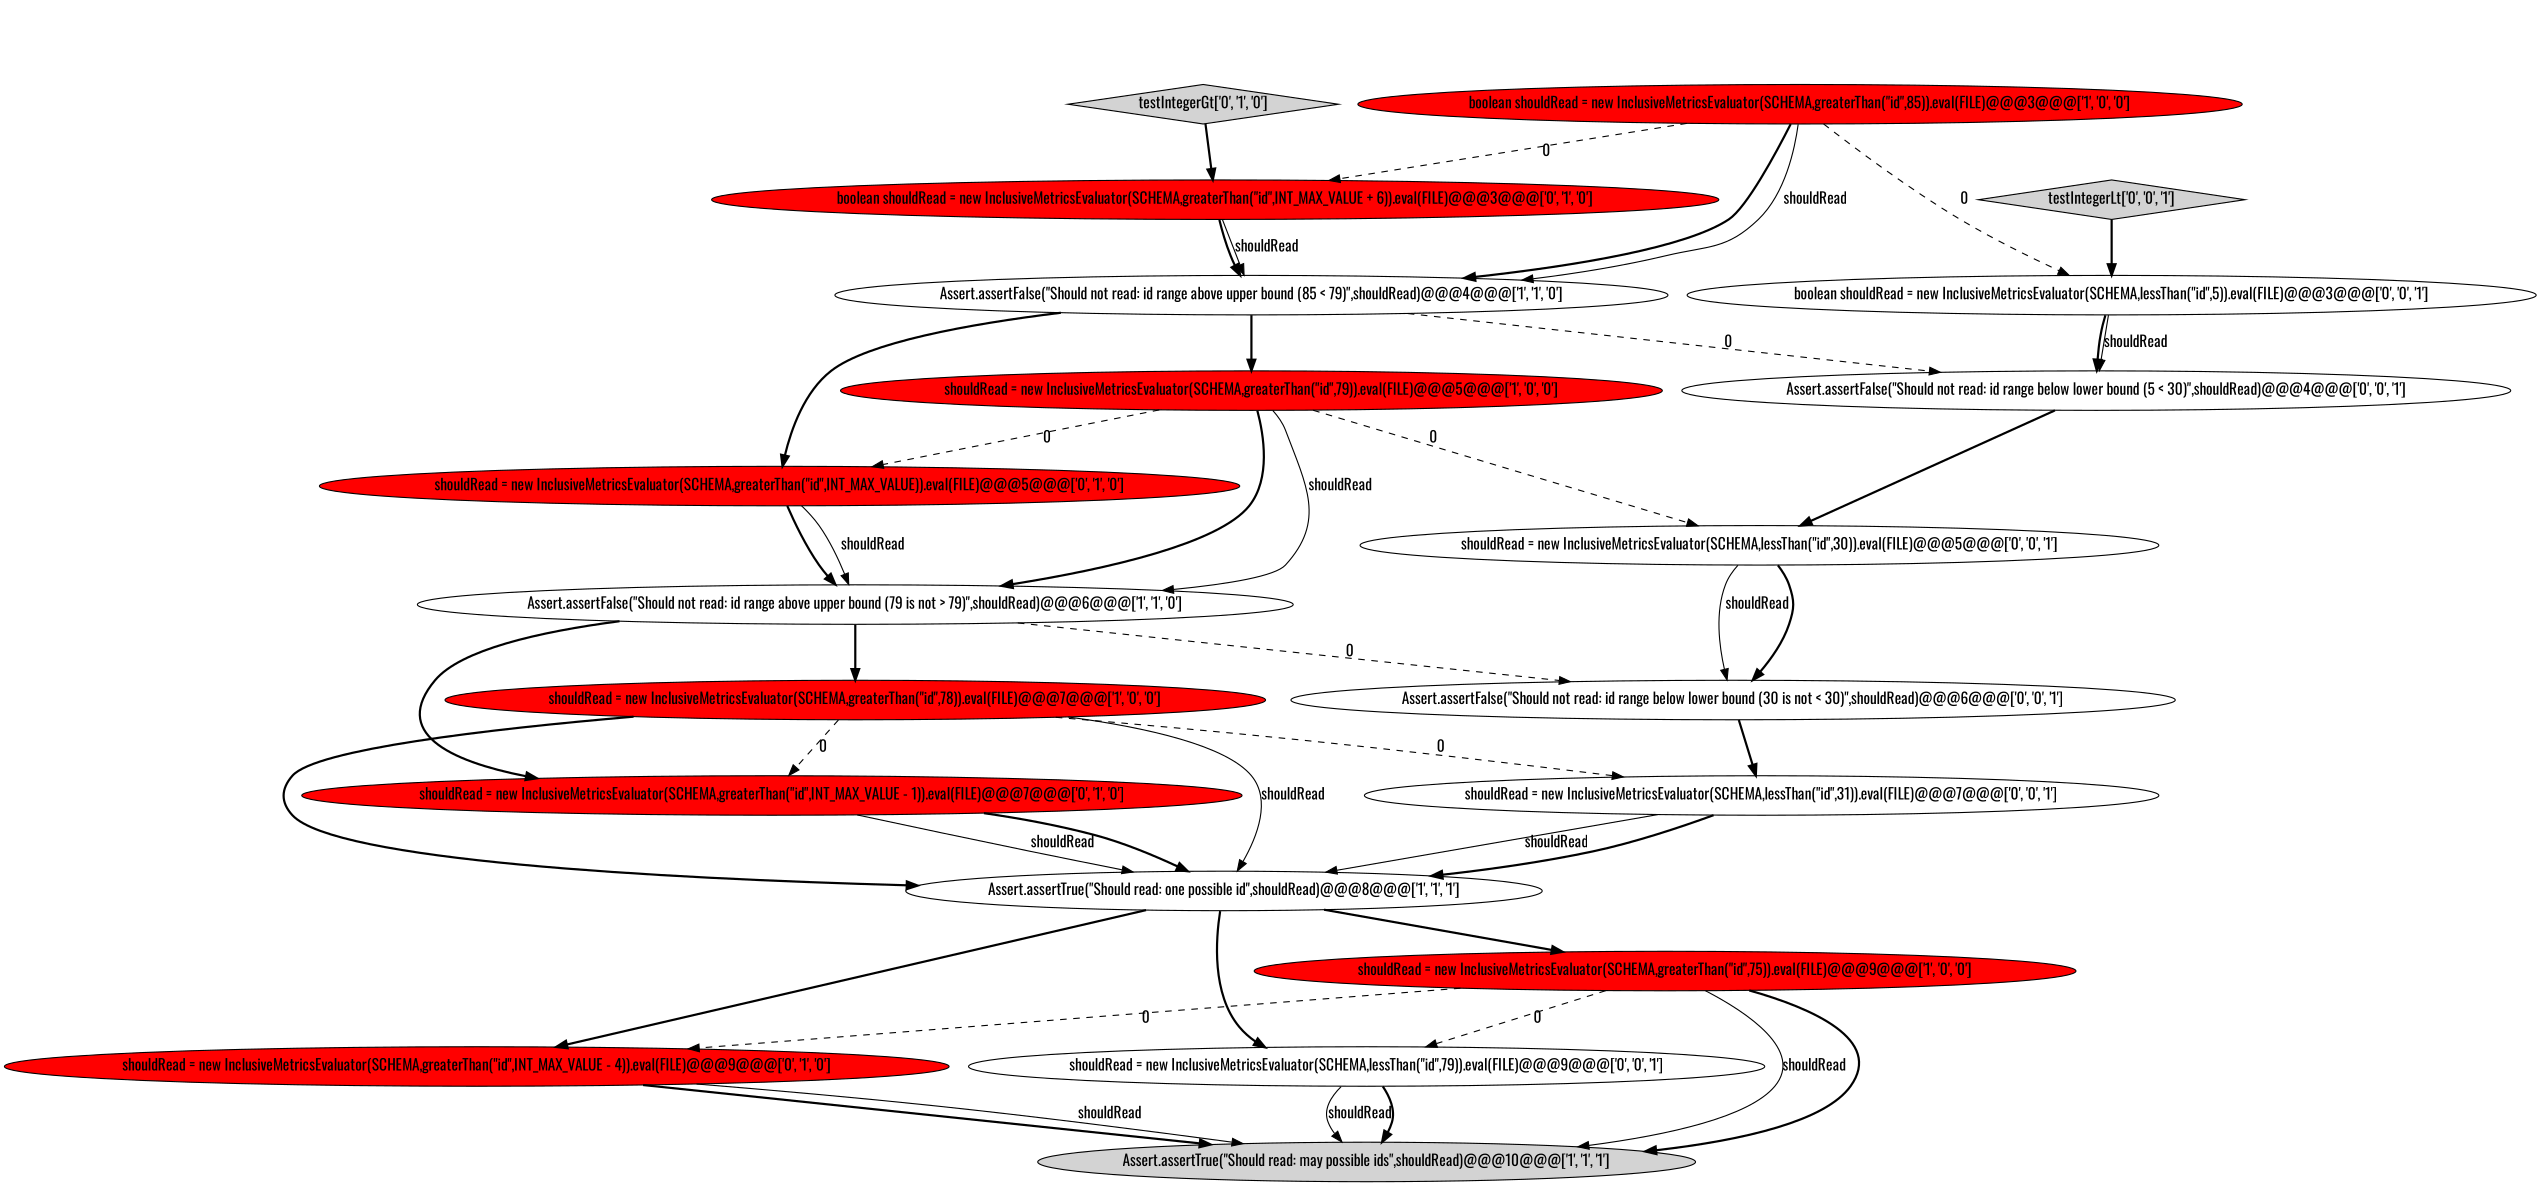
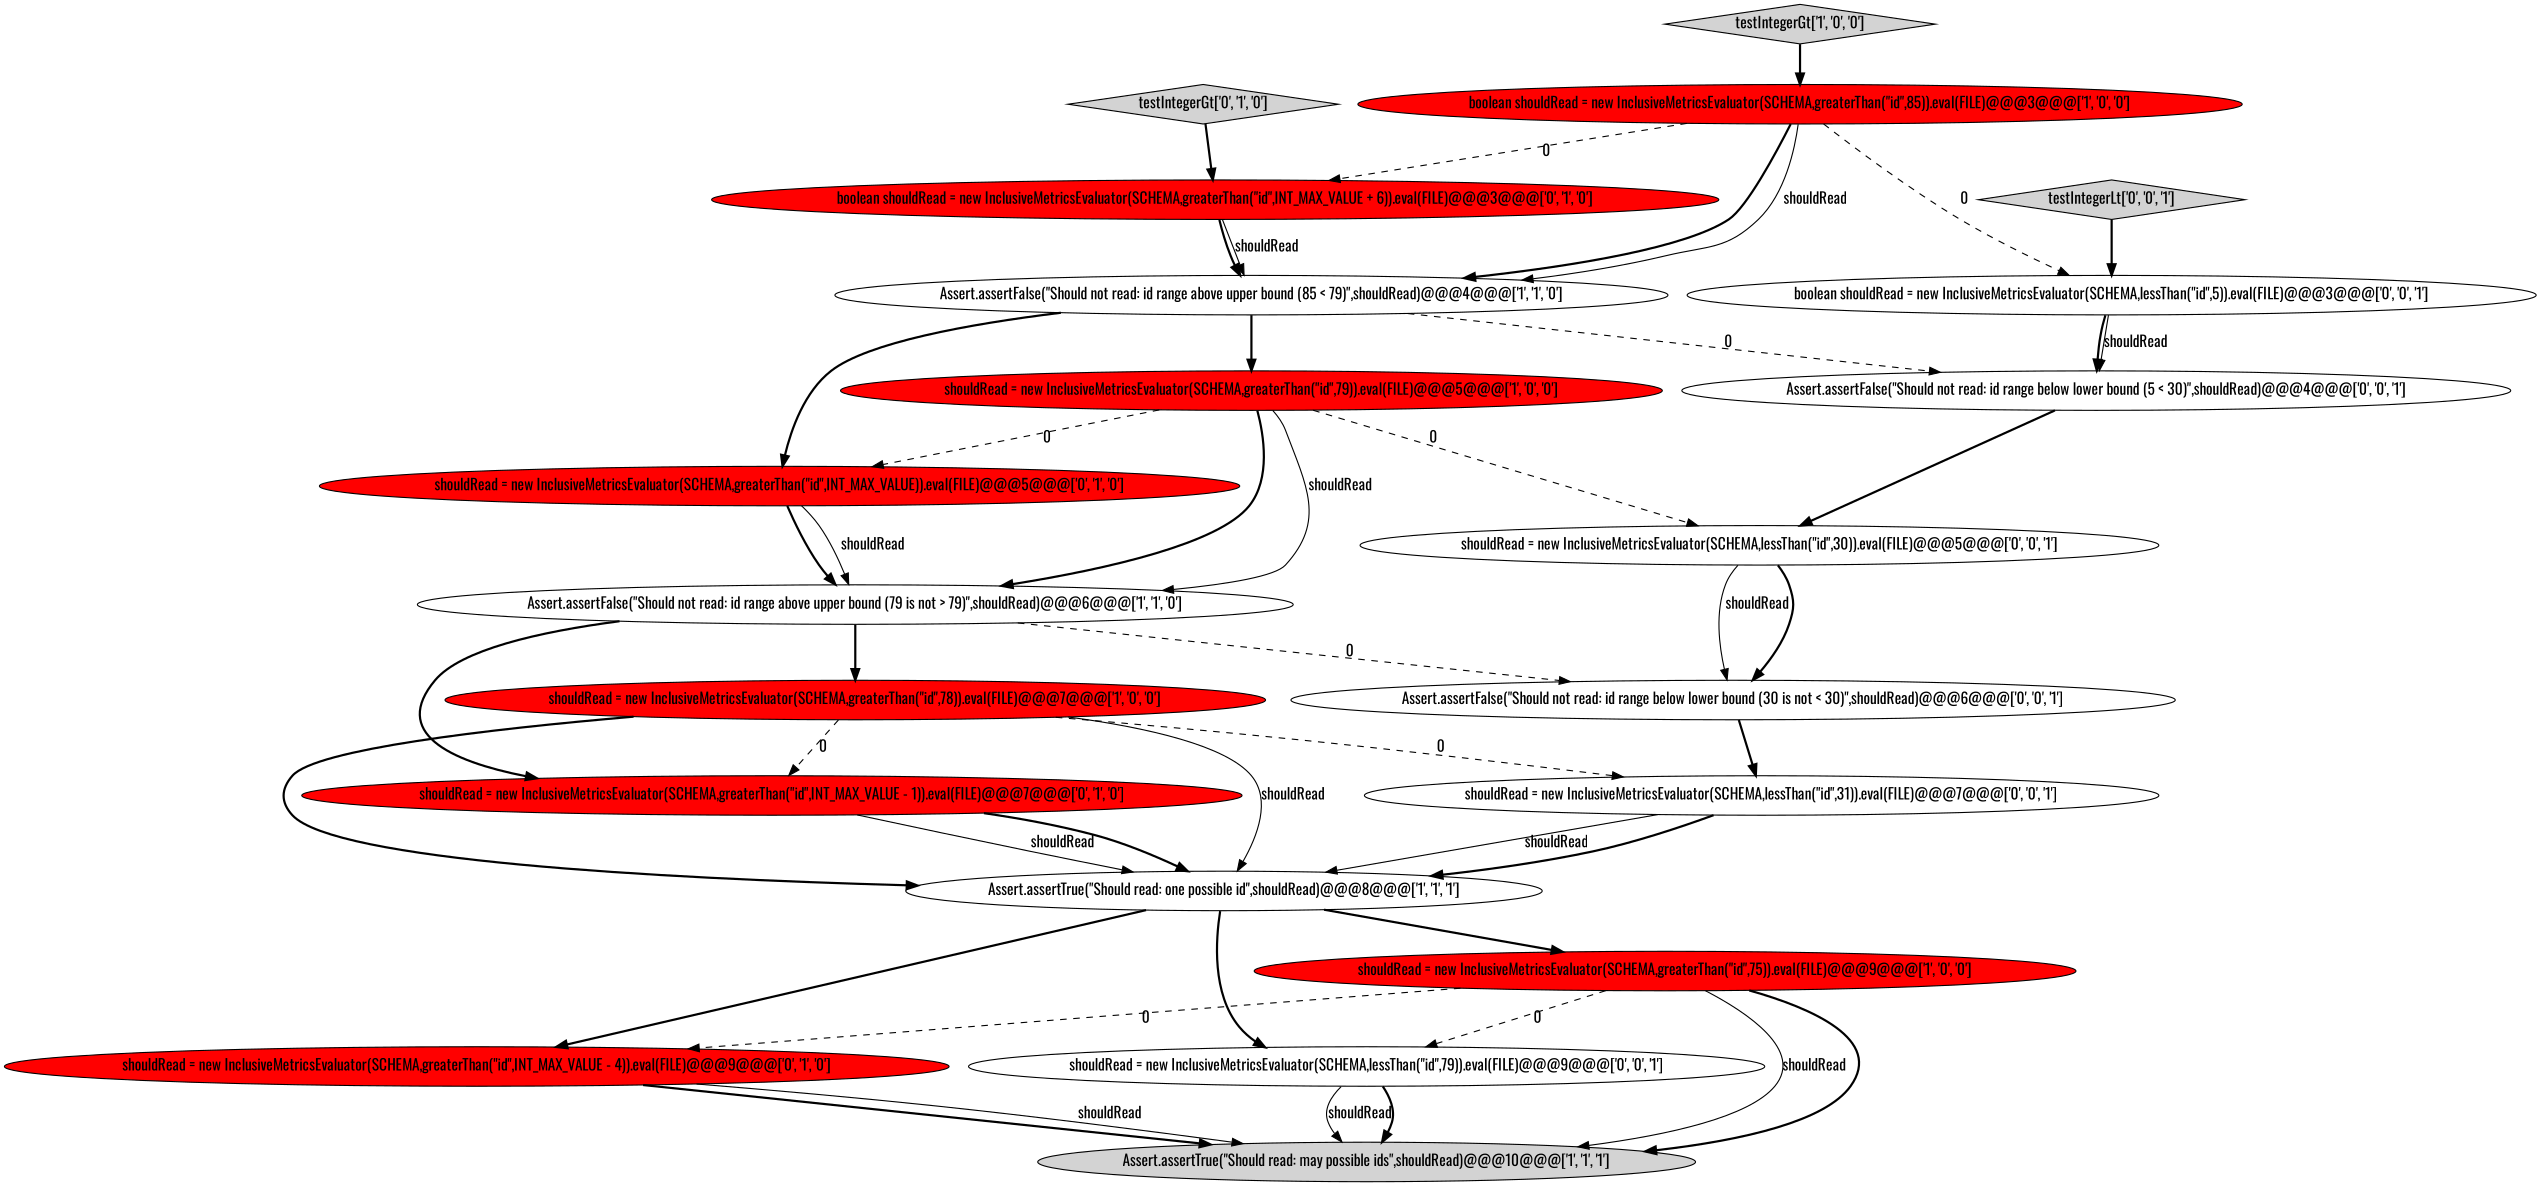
node "testIntegerGt['1', '0', '0']": added
